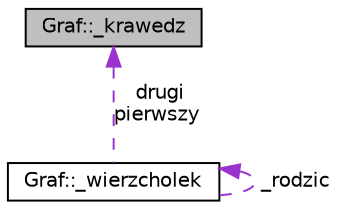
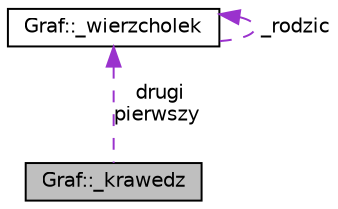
edge "Graf::_wierzcholek" -> "Graf::_krawedz": reversed
